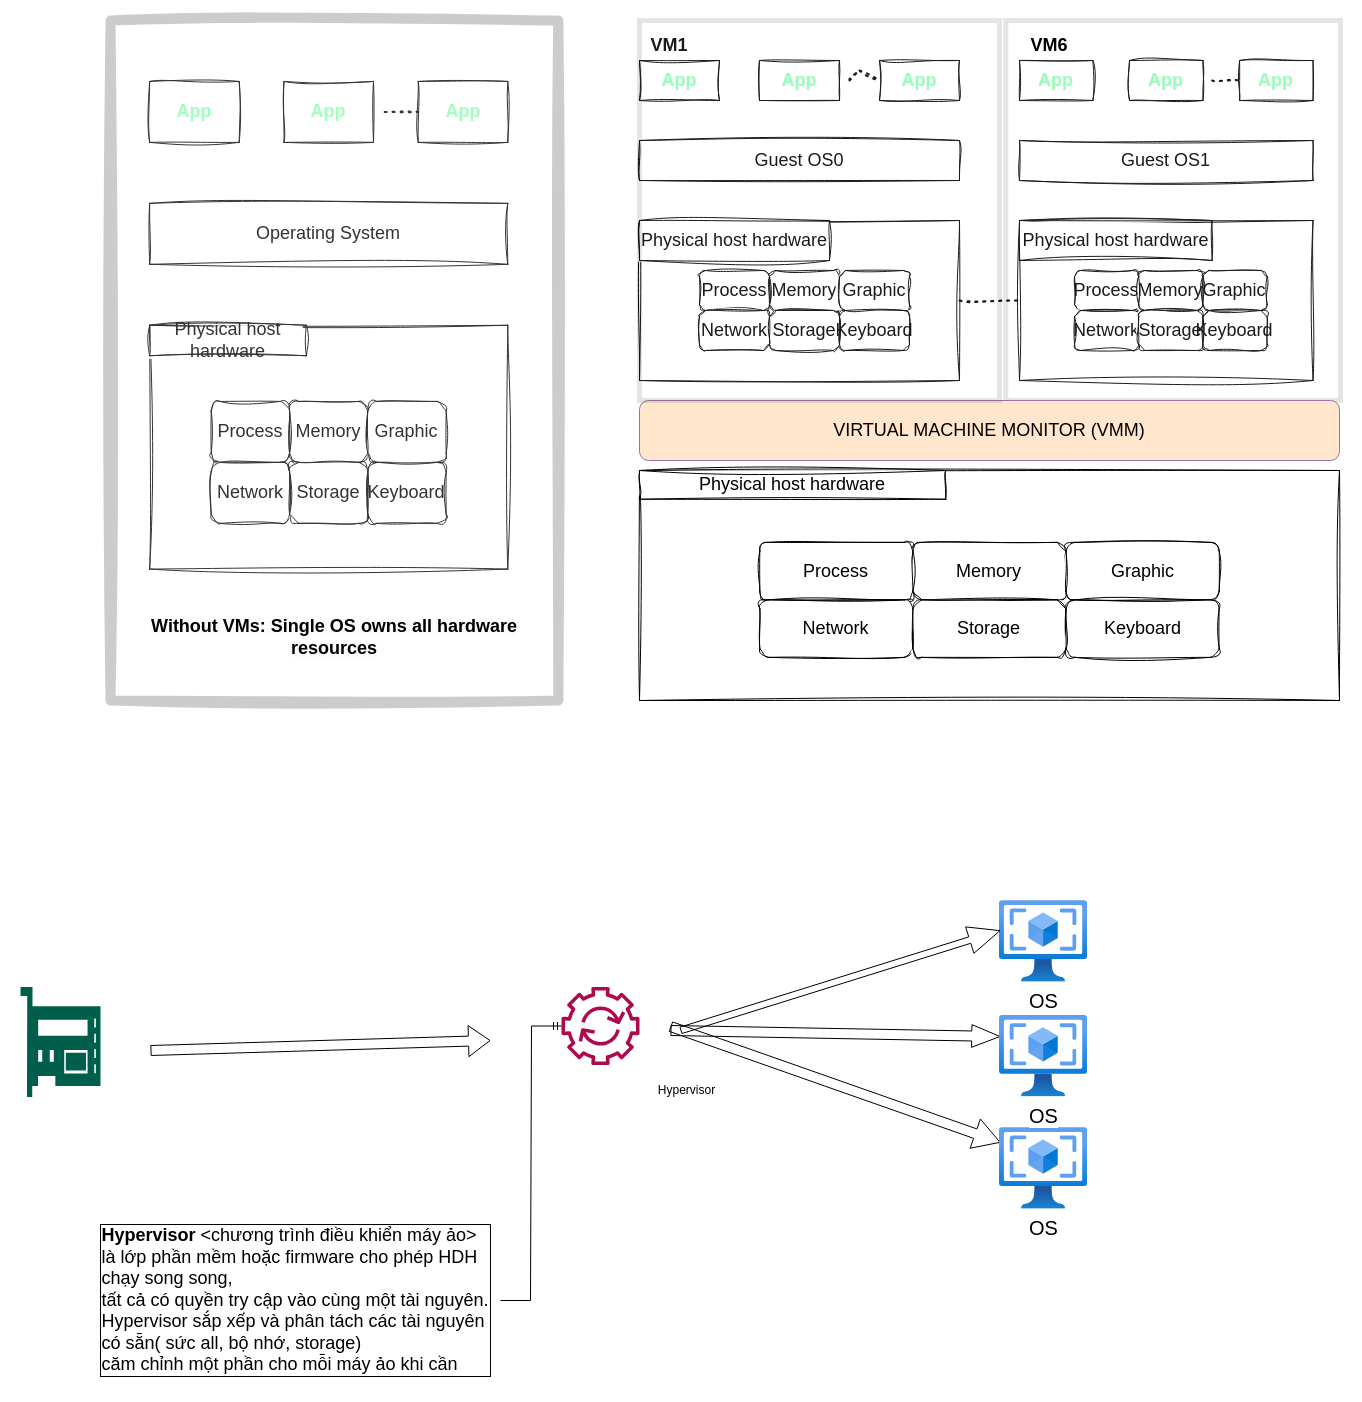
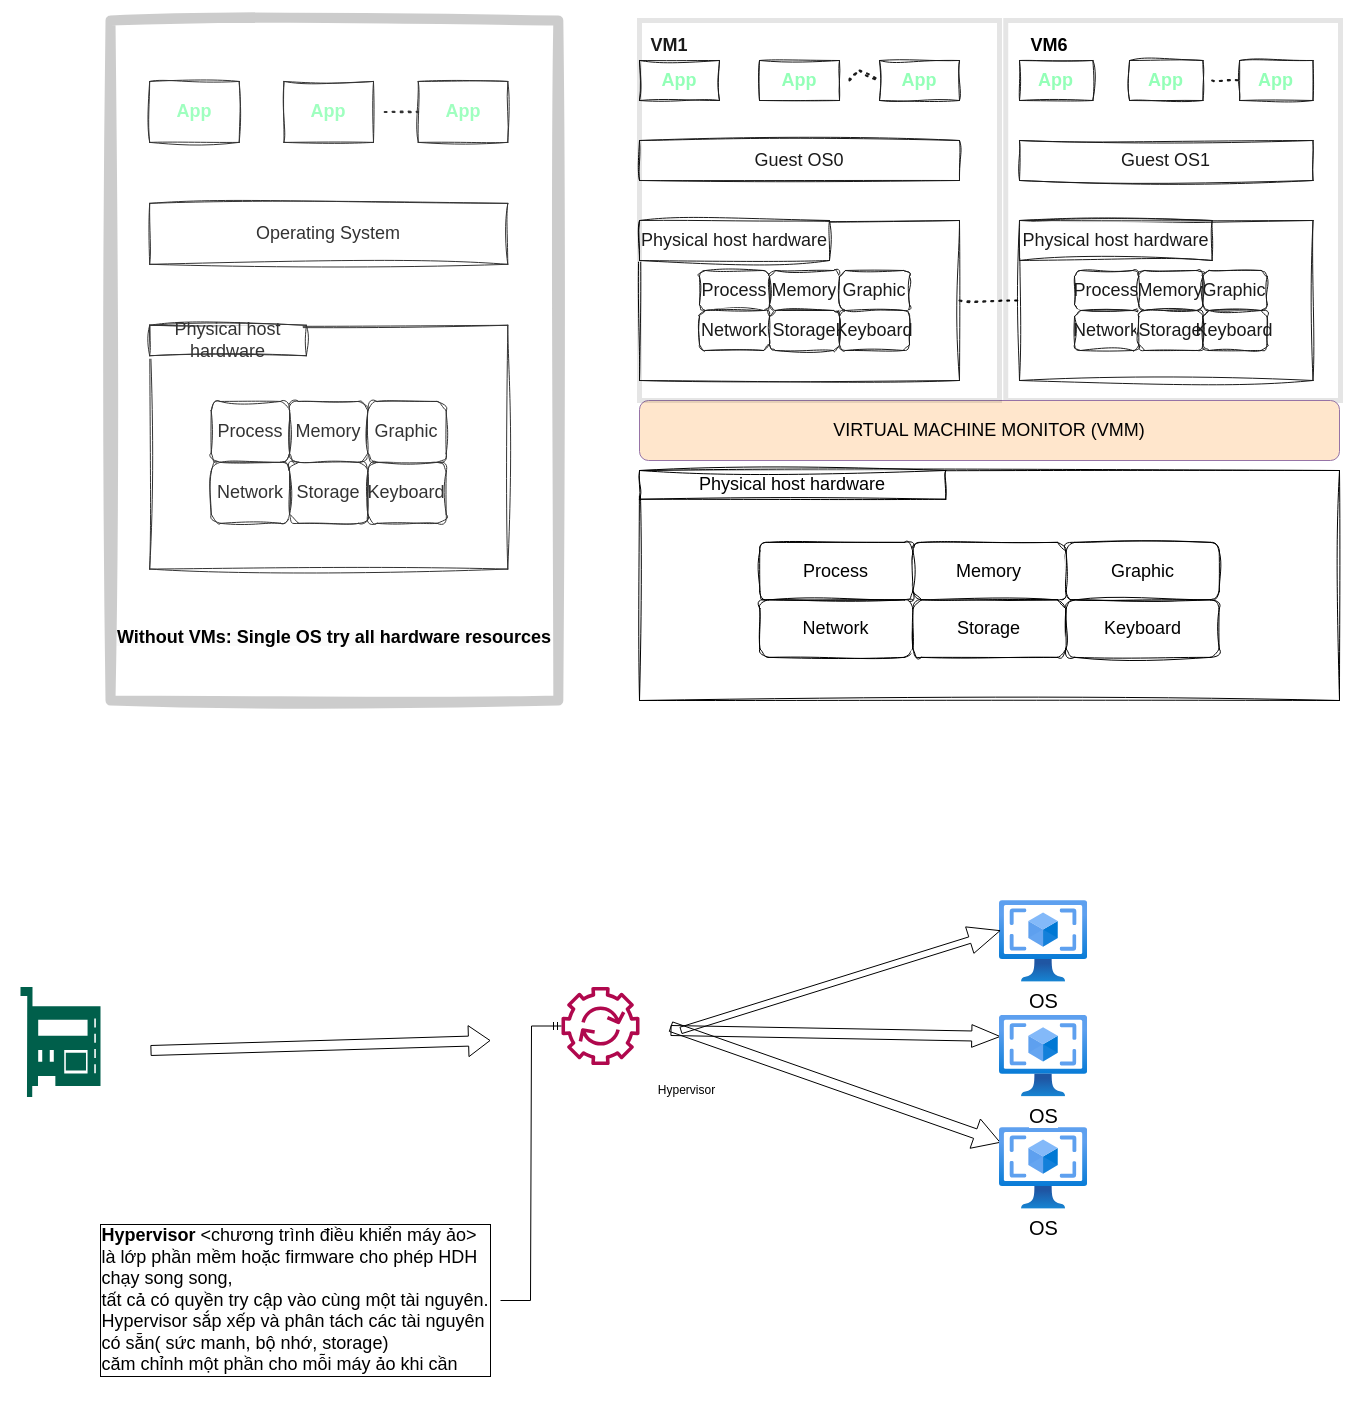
node "Without VMs: Single OS owns all hardware resources": label "Without VMs: Single OS owns all hardware resources" -> "Without VMs: Single OS try all hardware resources"
node "Hypervisor <chương trình điều khiển máy ảo> là lớp phần mềm hoặc firmware cho phép HDH chạy song song, tất cả có quyền try cập vào cùng một tài nguyên. Hypervisor sắp xếp và phân tách các tài nguyên có sẵn( sức all, bộ nhớ, storage) căm chỉnh một phần cho mỗi máy ảo khi cần": label "Hypervisor <chương trình điều khiển máy ảo> là lớp phần mềm hoặc firmware cho phép HDH chạy song song, tất cả có quyền try cập vào cùng một tài nguyên. Hypervisor sắp xếp và phân tách các tài nguyên có sẵn( sức all, bộ nhớ, storage) căm chỉnh một phần cho mỗi máy ảo khi cần" -> "Hypervisor <chương trình điều khiển máy ảo> là lớp phần mềm hoặc firmware cho phép HDH chạy song song, tất cả có quyền try cập vào cùng một tài nguyên. Hypervisor sắp xếp và phân tách các tài nguyên có sẵn( sức manh, bộ nhớ, storage) căm chỉnh một phần cho mỗi máy ảo khi cần"
